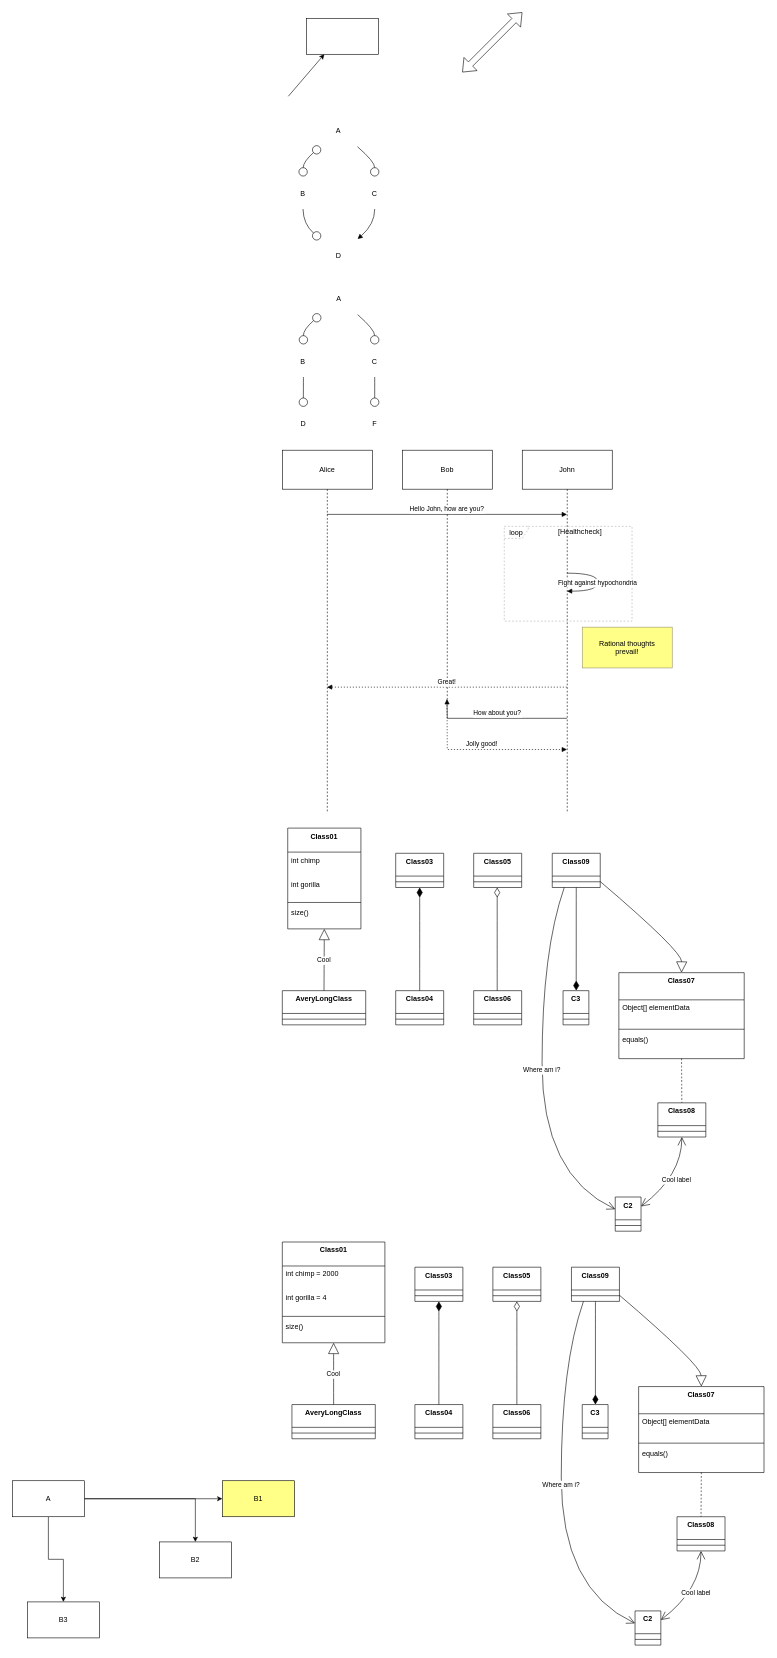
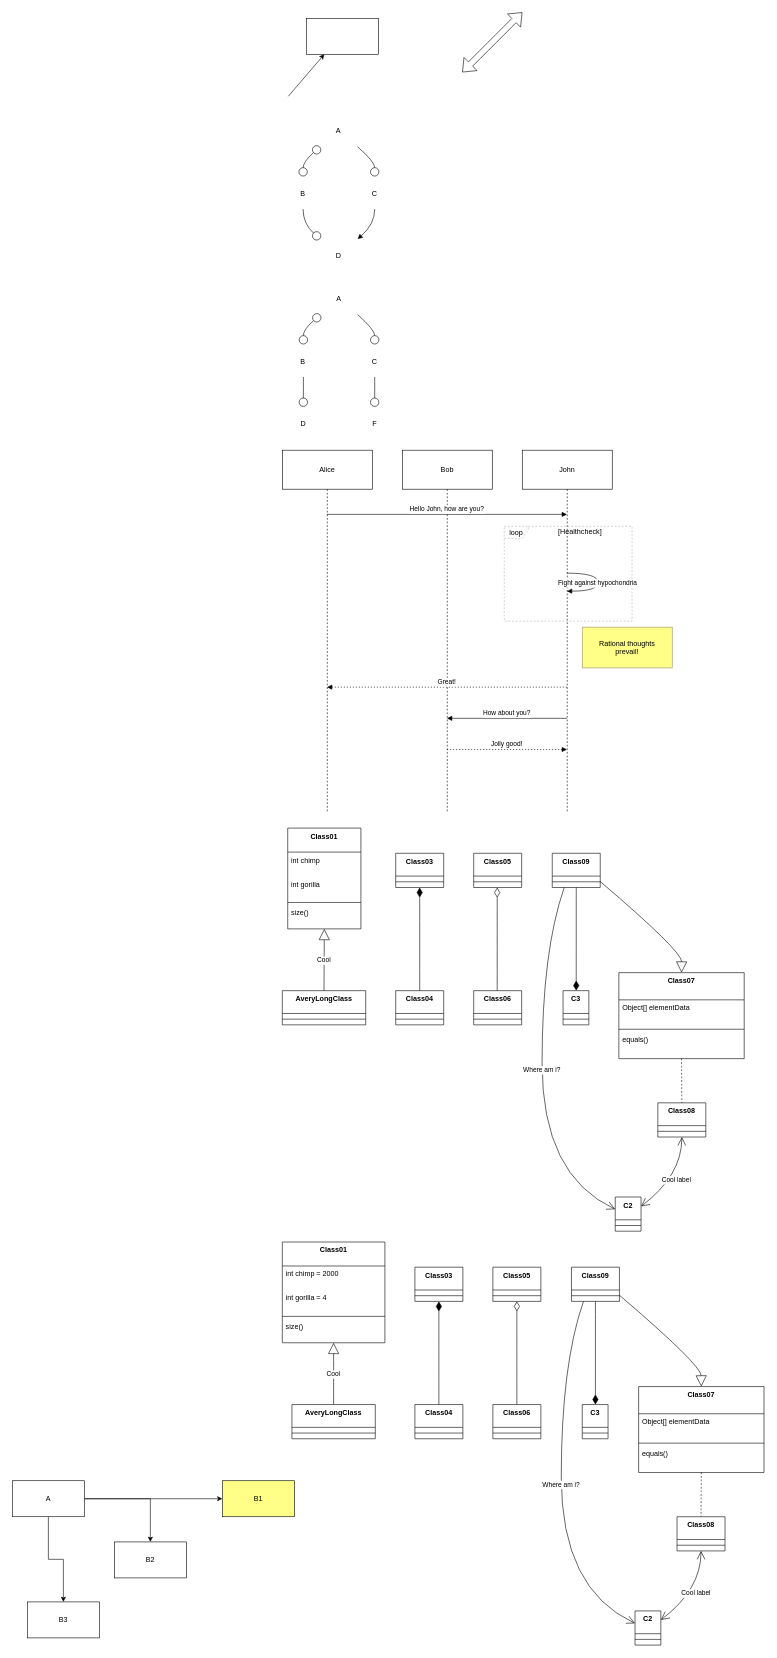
node "Bob": size 90x249 -> 90x362
node "B2": moved (195, 1560) -> (150, 1560)
